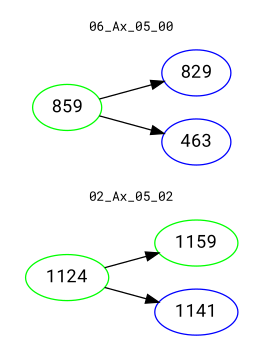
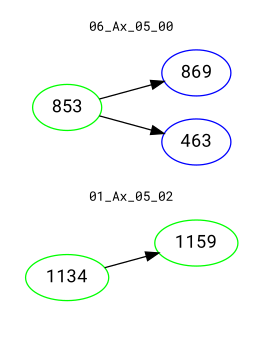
node "829": label "829" -> "869"
node "859": label "859" -> "853"
cluster "02_Ax_05_02": label "02_Ax_05_02" -> "01_Ax_05_02"
node "1124": label "1124" -> "1134"
node "1141": removed
